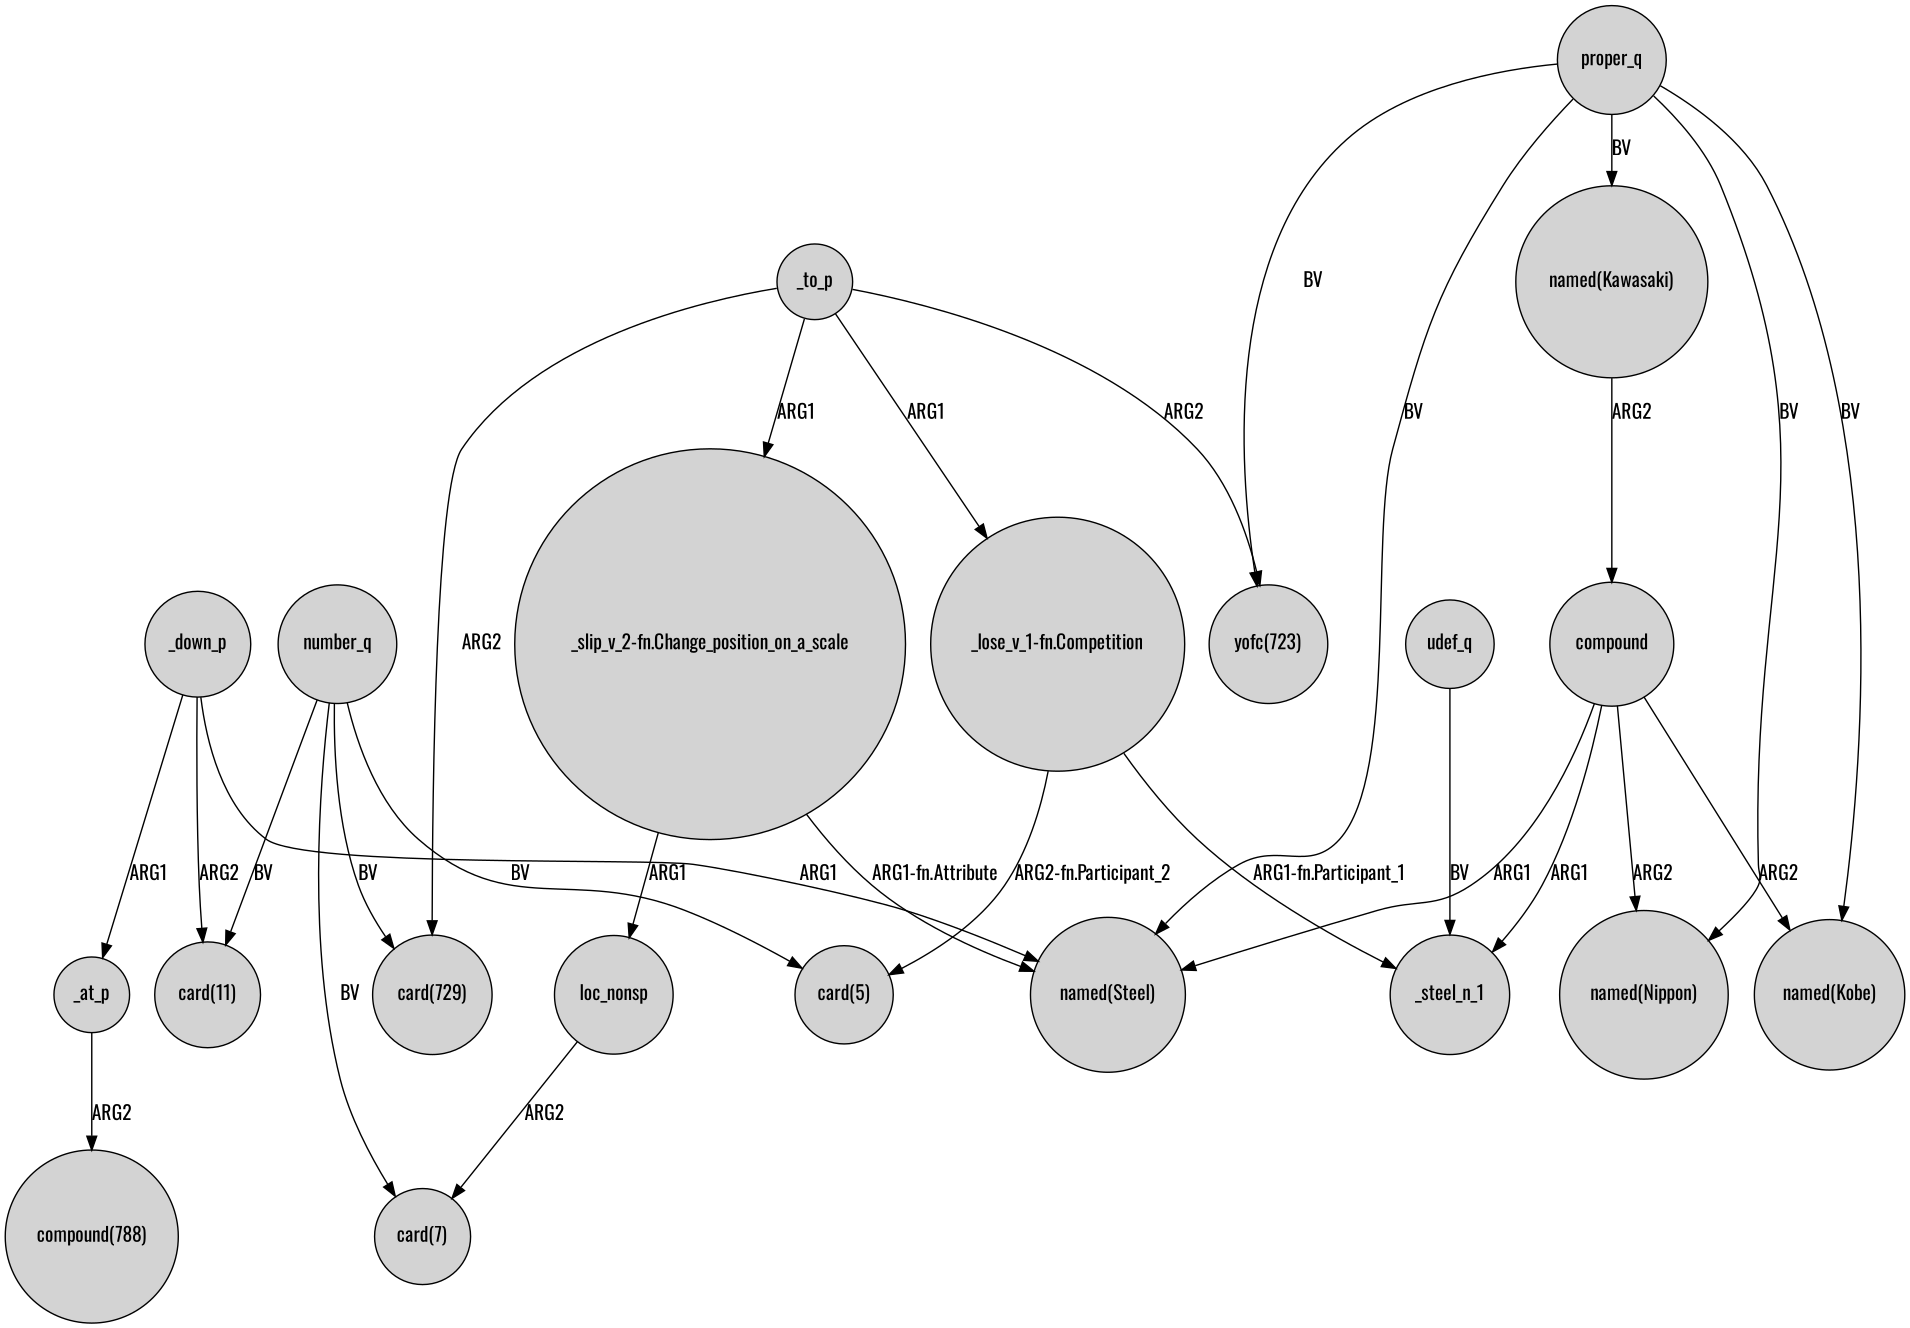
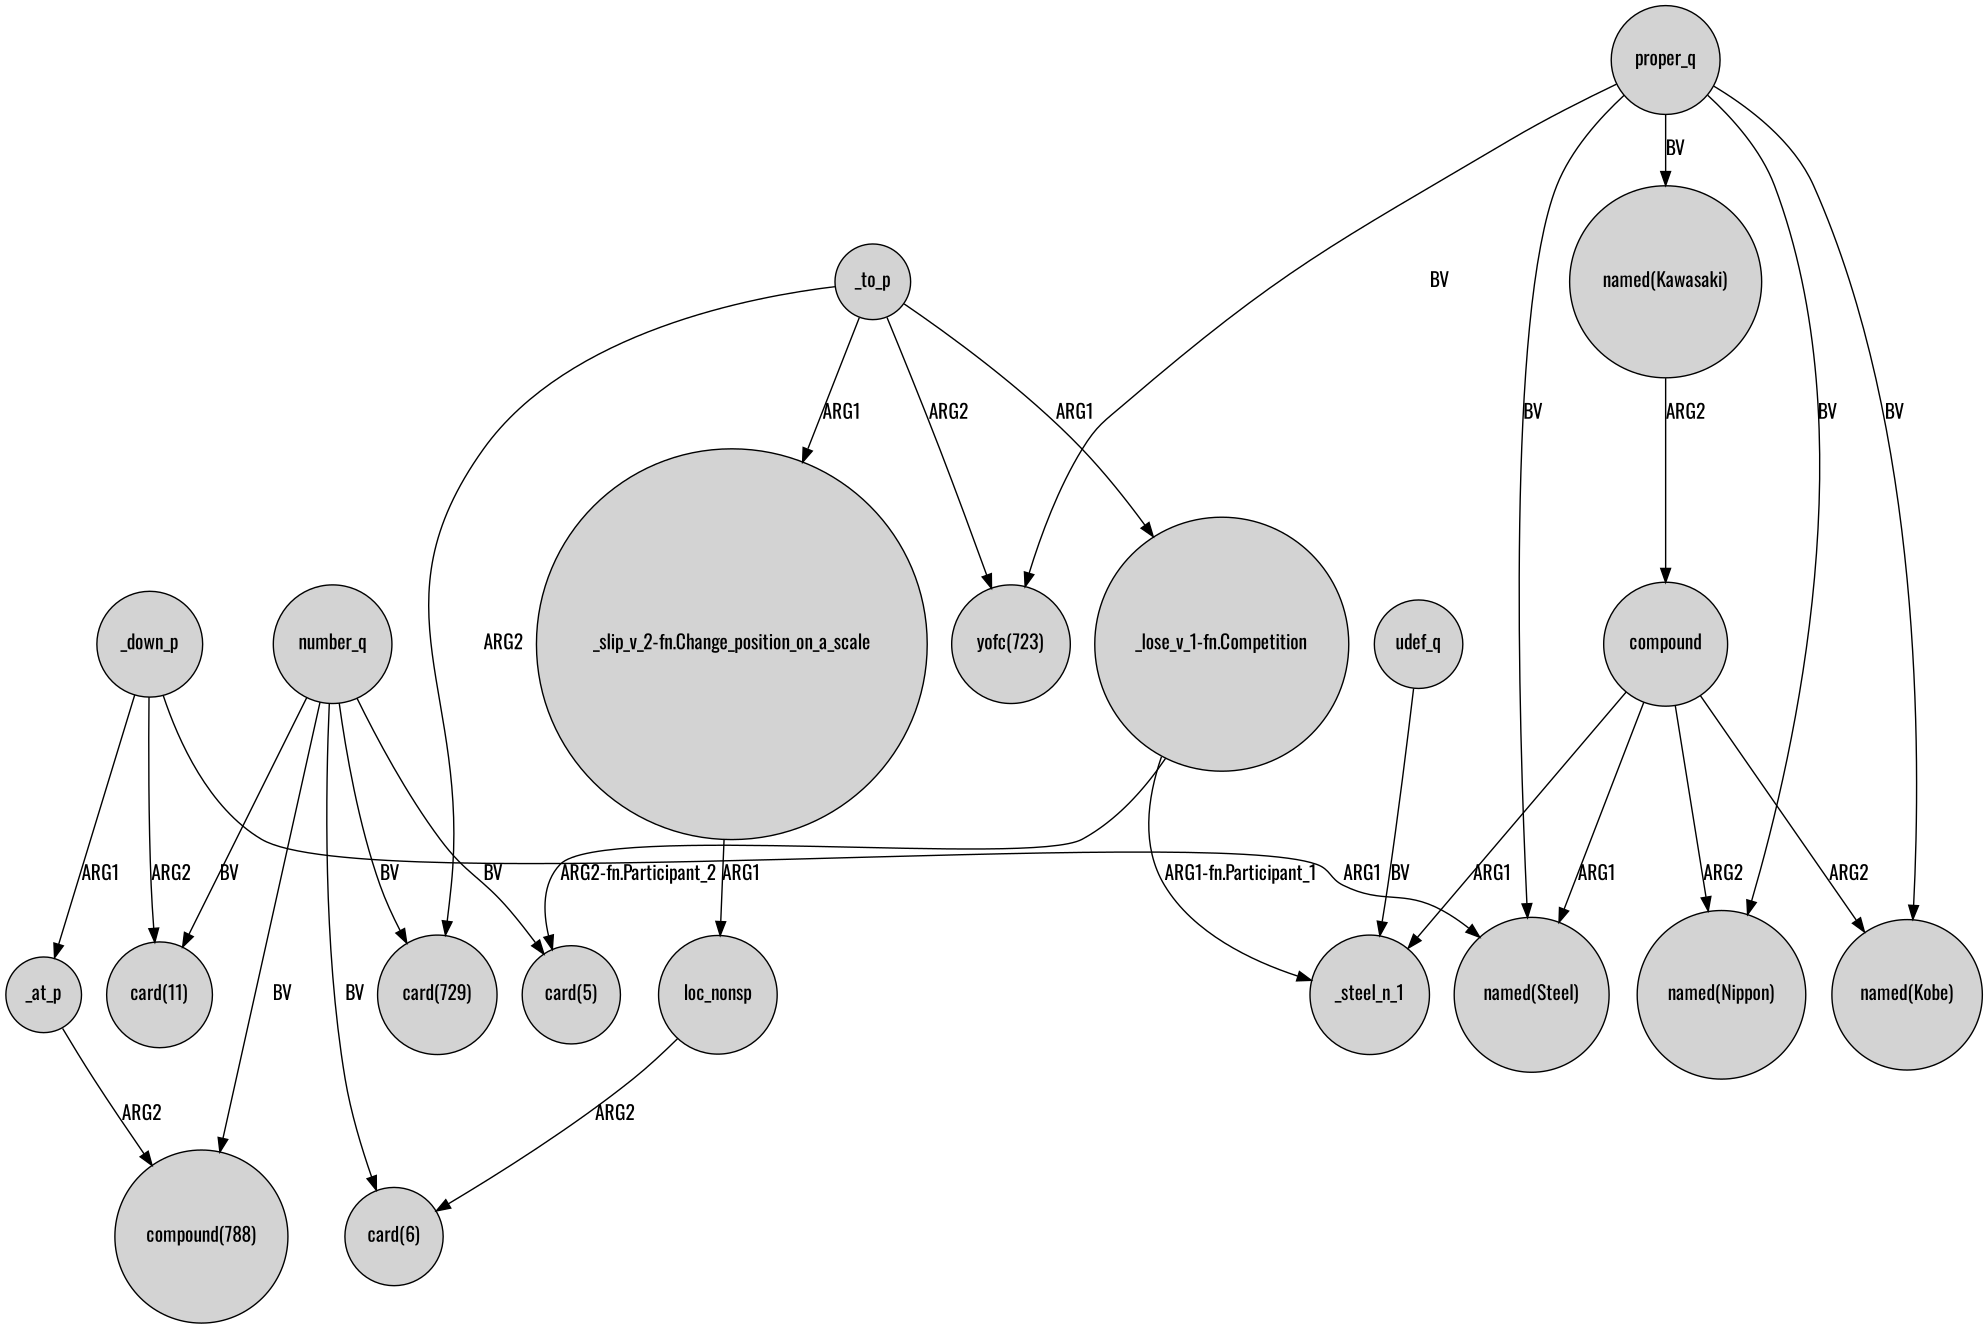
edge "_slip_v_2-fn.Change_position_on_a_scale" -> "named(Steel)": removed, label "ARG1-fn.Attribute"
edge "number_q" -> "compound(788)": added, label "BV"
node "card(7)": label "card(7)" -> "card(6)"
